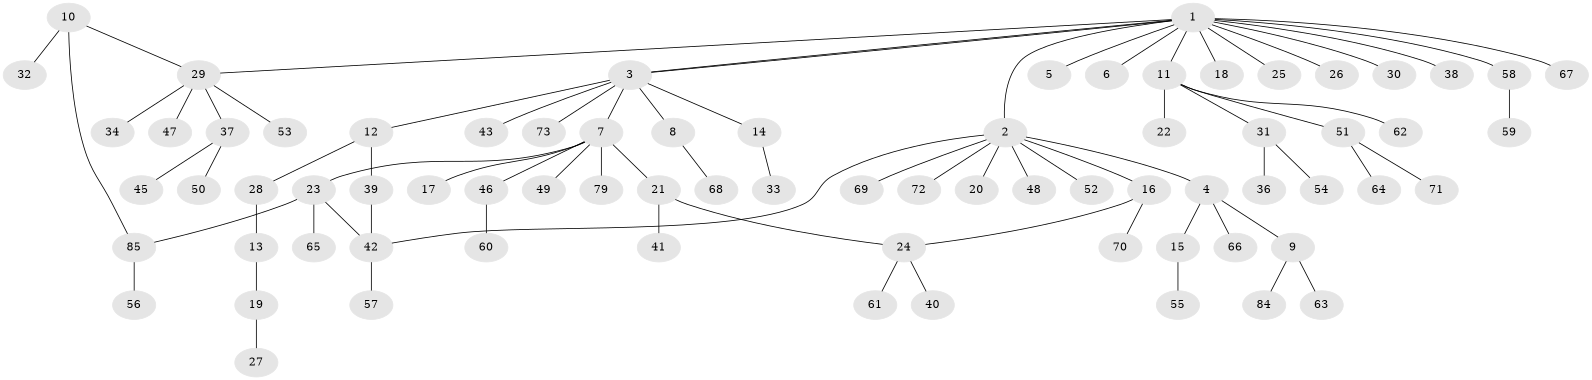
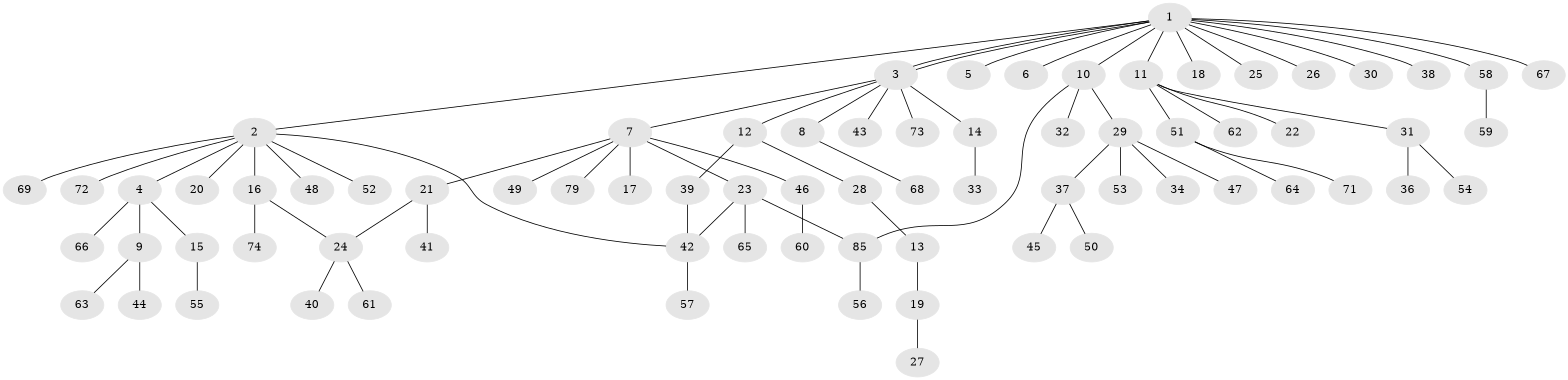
edge "1" -- "29": now "1" -- "10"
node "70": label "70" -> "74"
node "84": label "84" -> "44"
